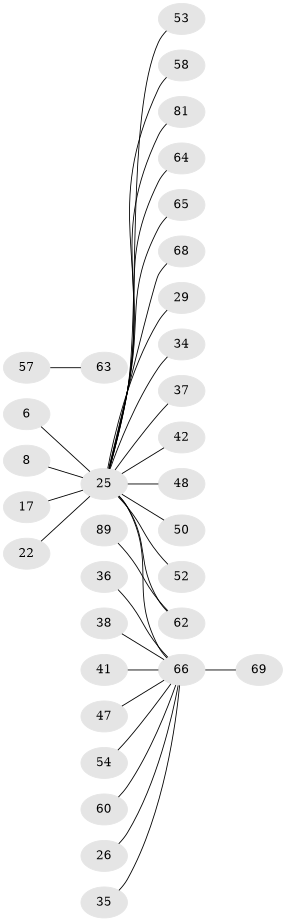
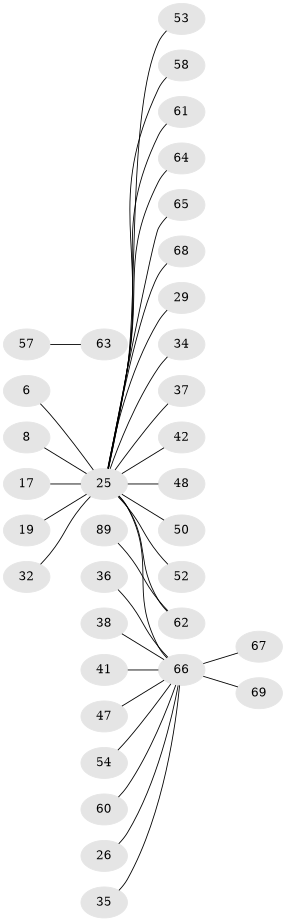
node "81": label "81" -> "61"
node "19": added
node "22": label "22" -> "32"
node "67": added
